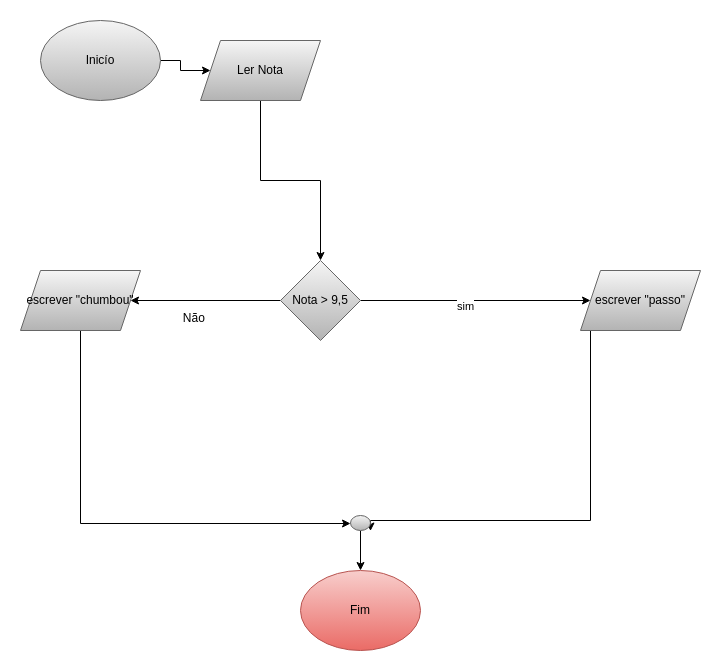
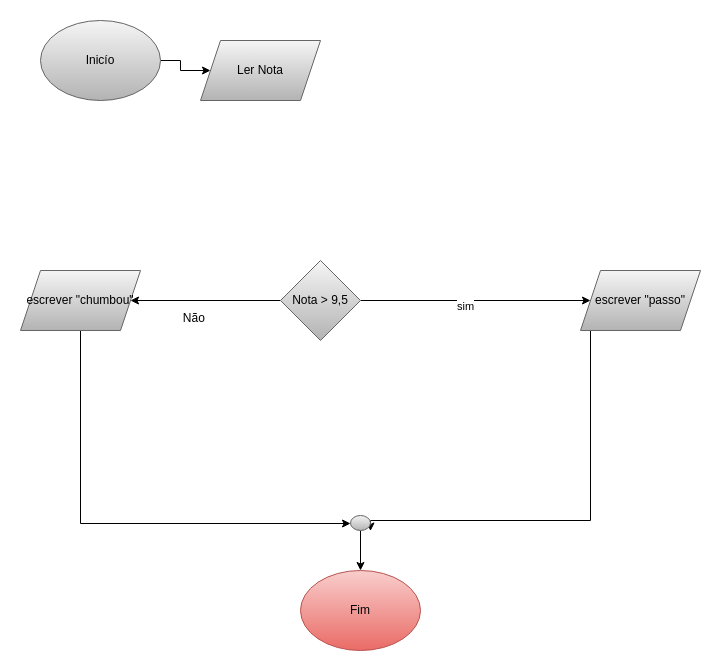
edge "Ler Nota" -> "Nota > 9,5": removed
